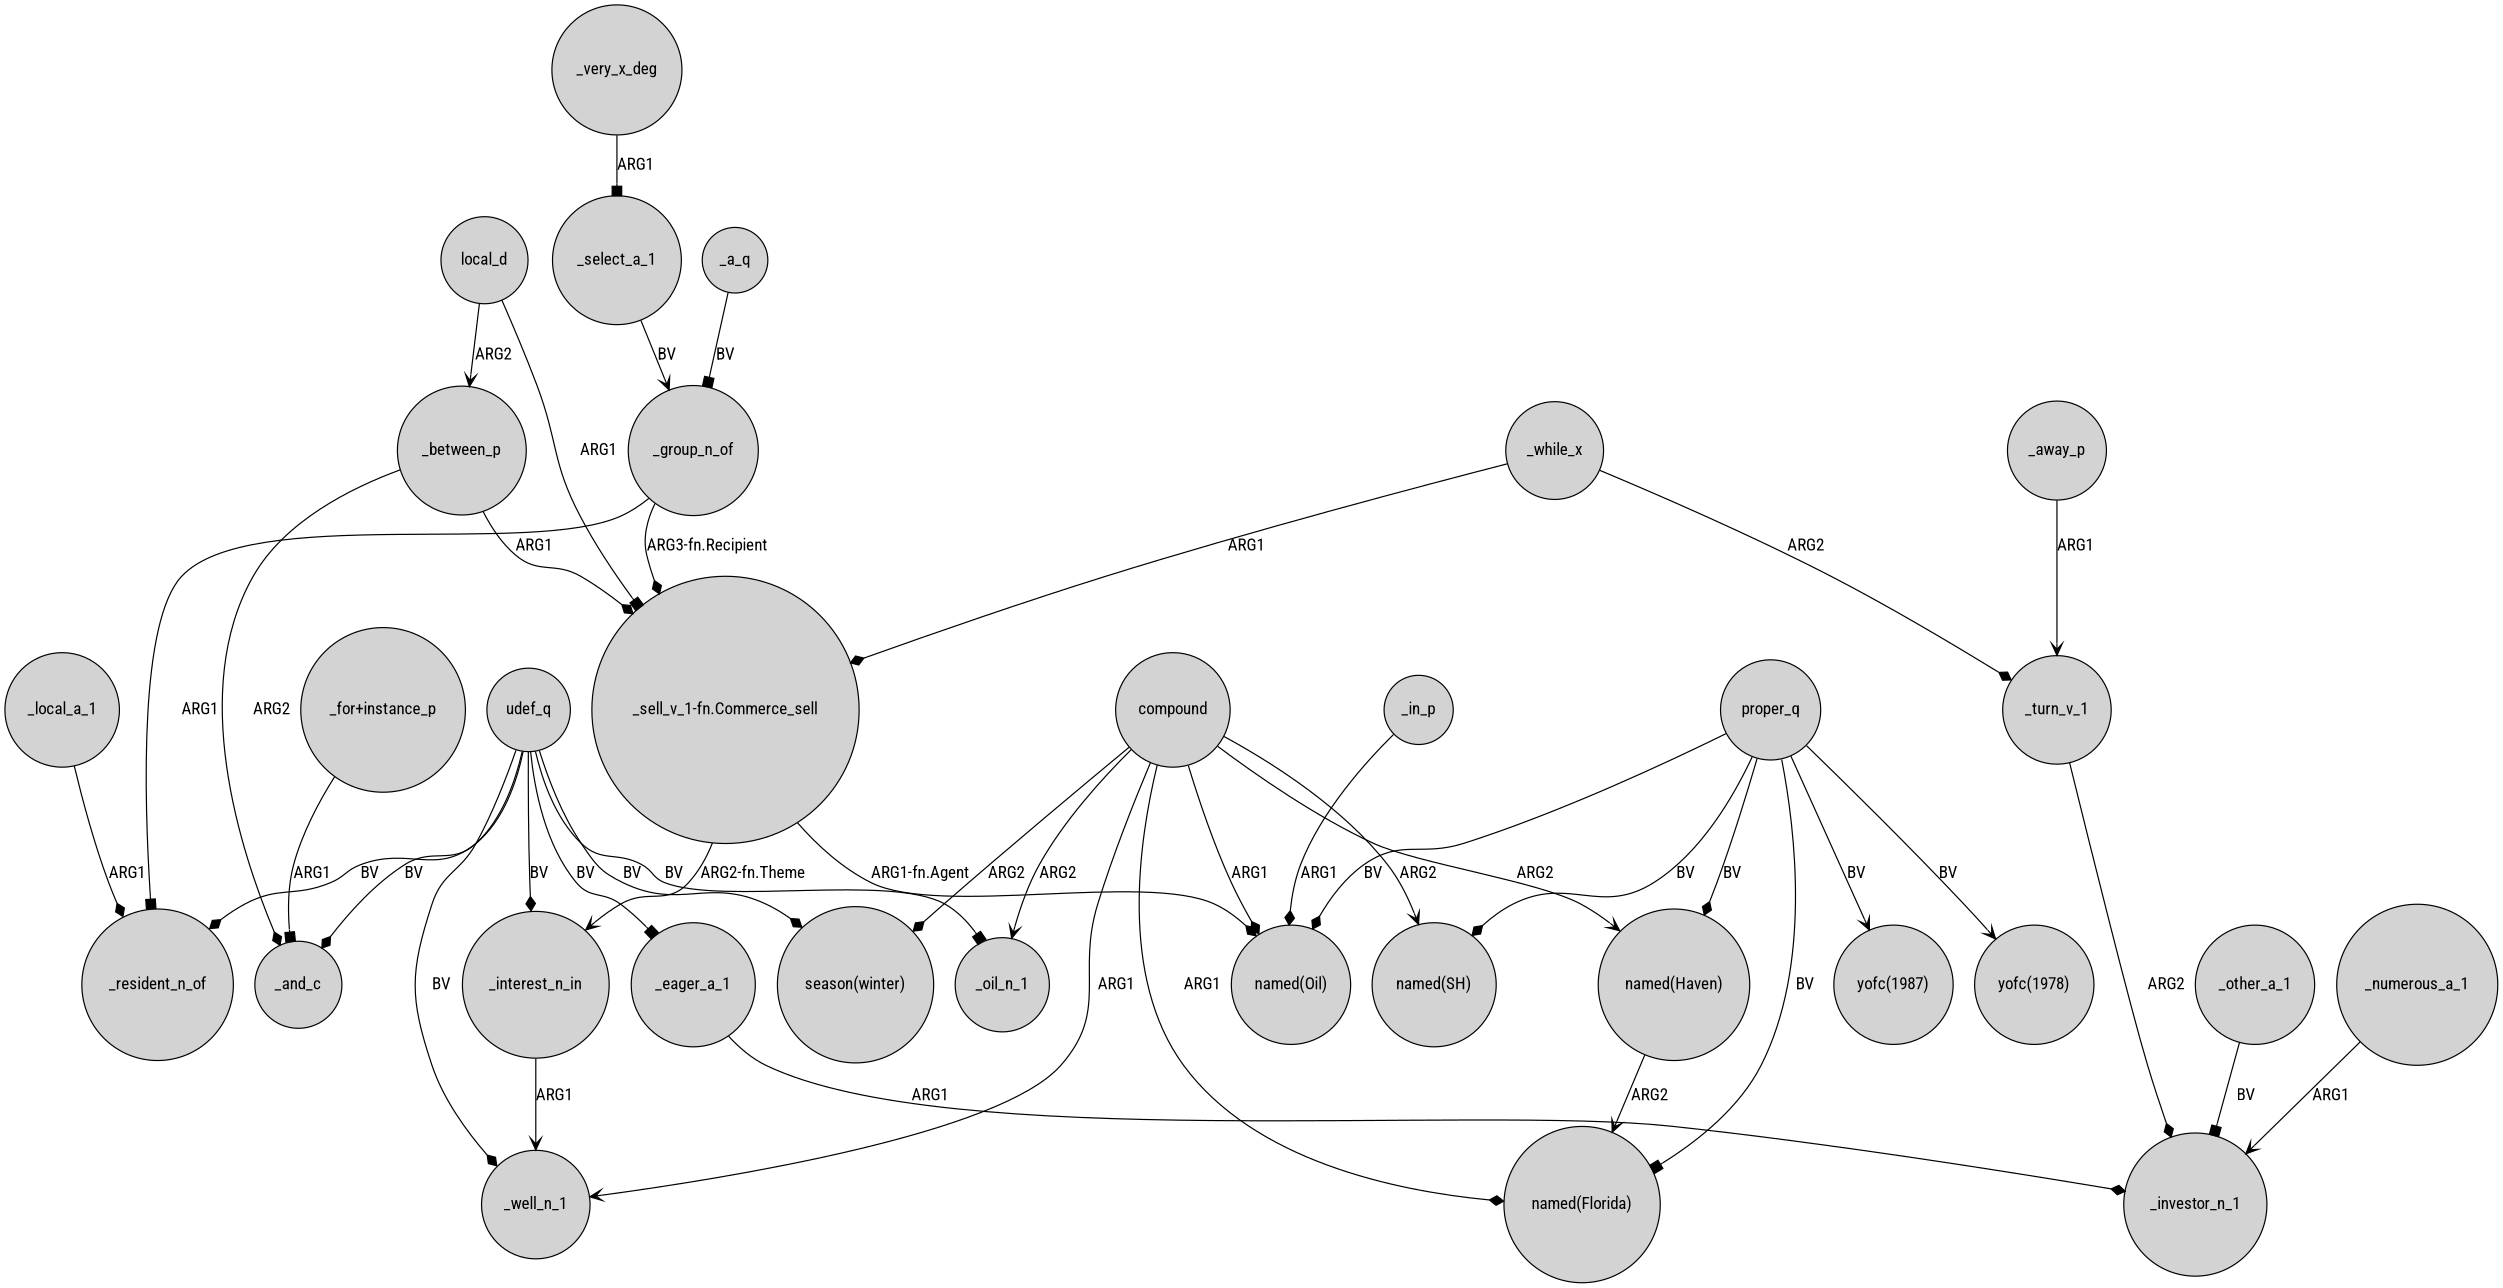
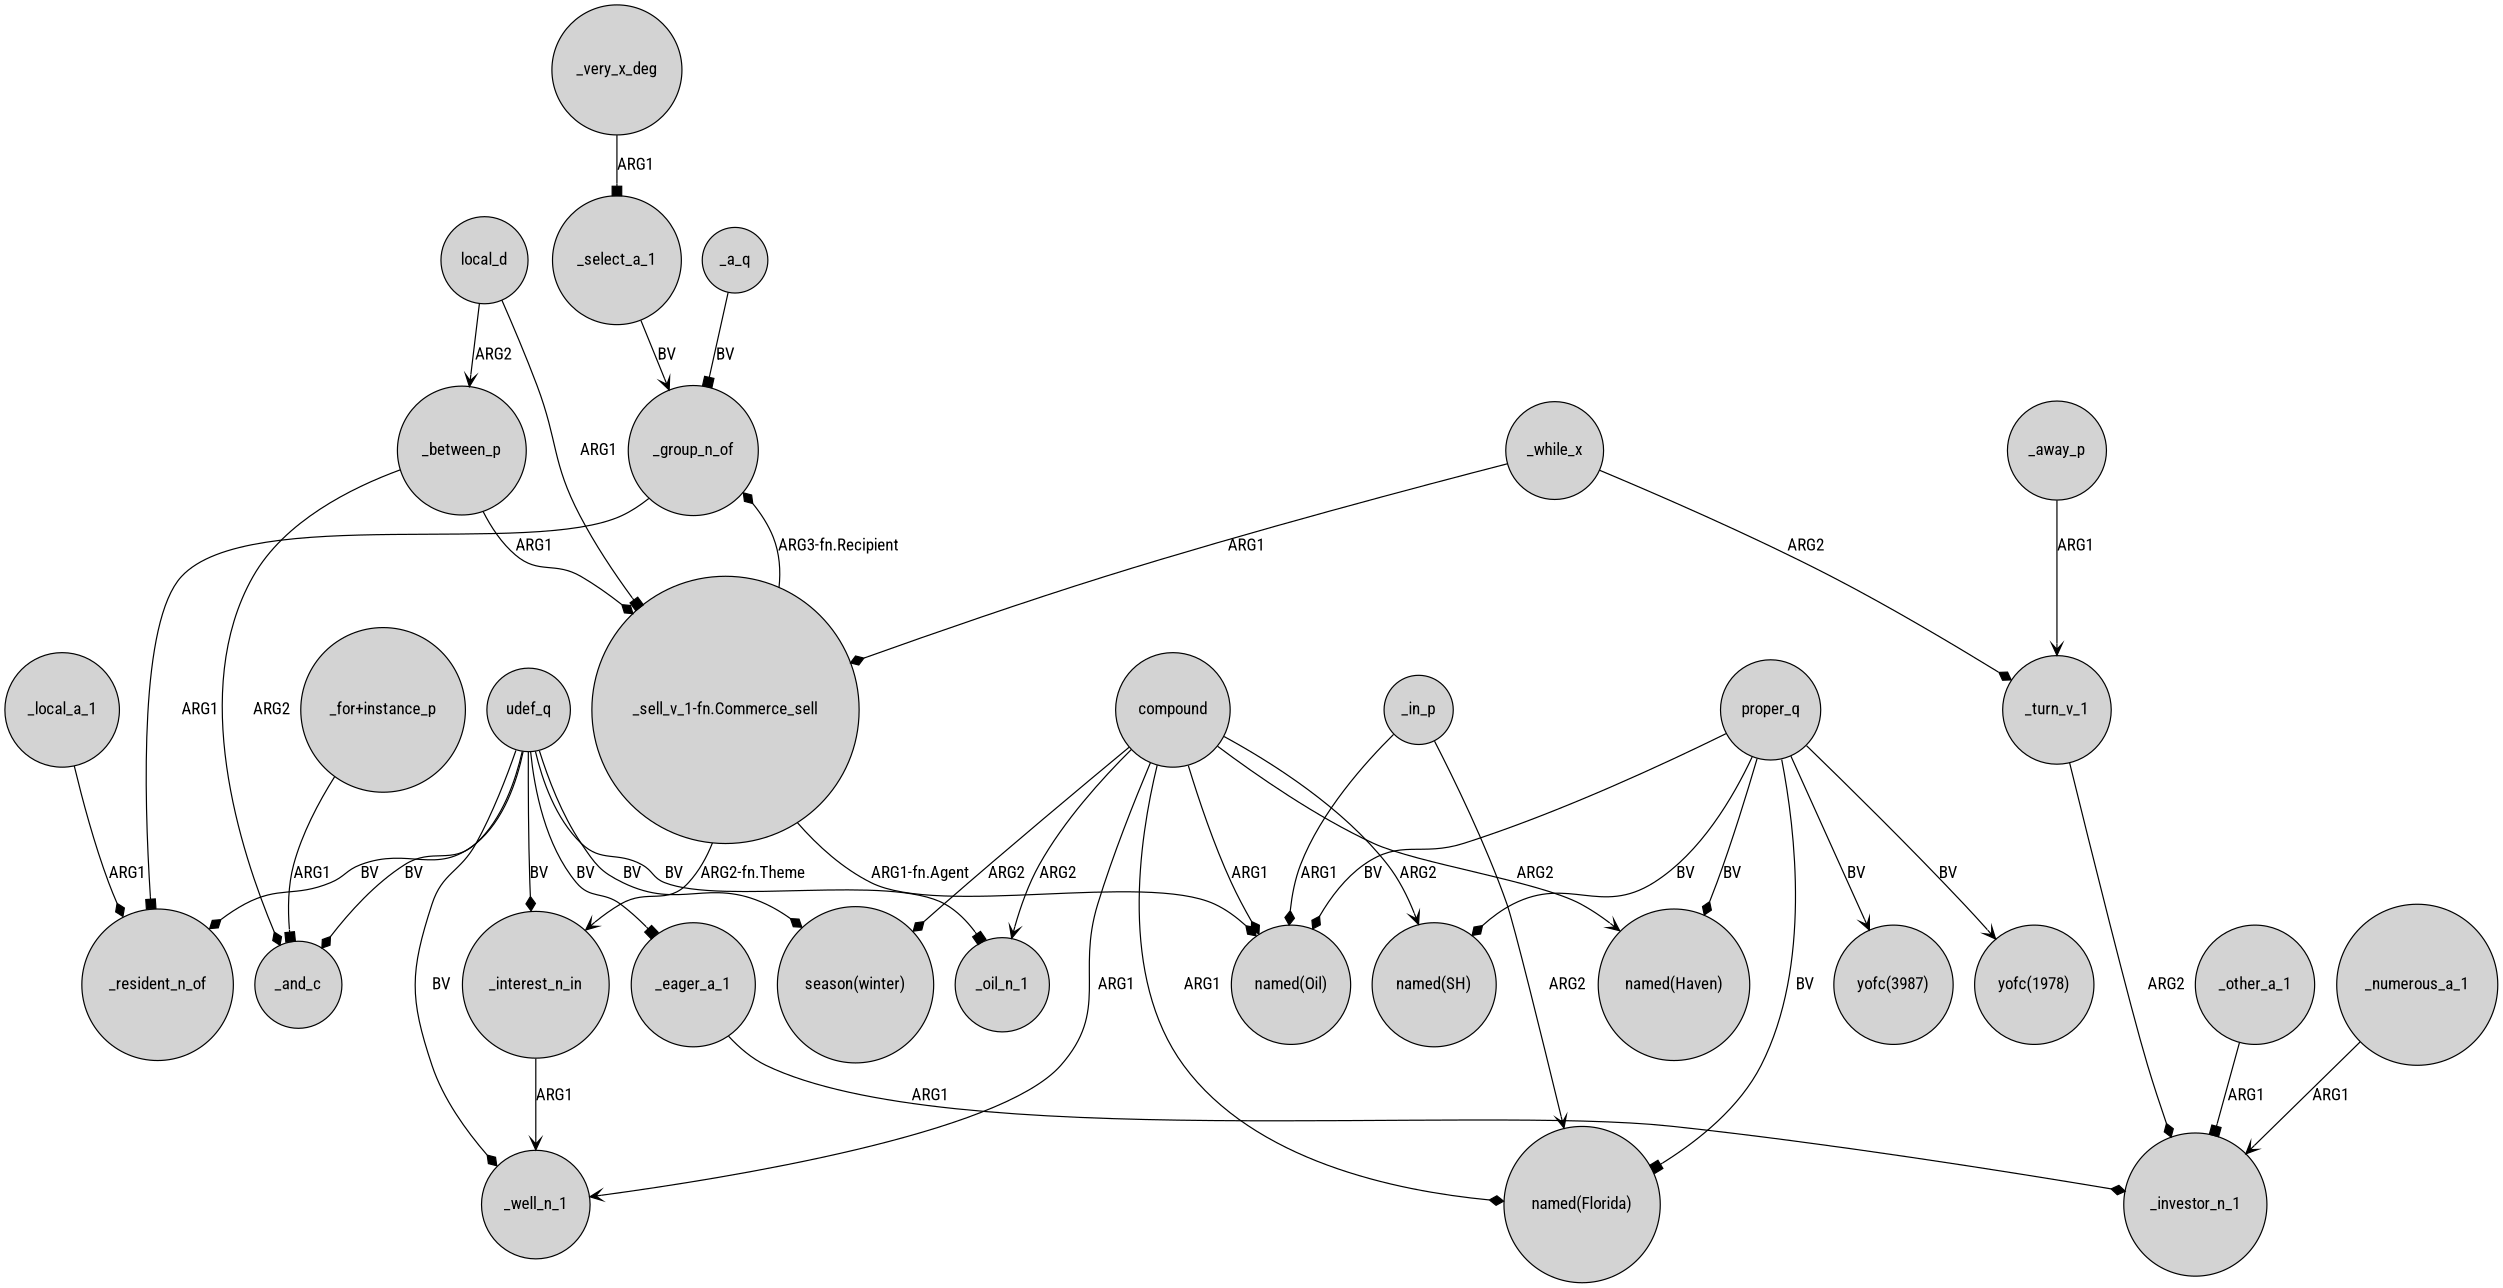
edge "_group_n_of" -> "_sell_v_1-fn.Commerce_sell": reversed
node "yofc(1987)": label "yofc(1987)" -> "yofc(3987)"
edge "named(Haven)" -> "named(Florida)": now "_in_p" -> "named(Florida)"
edge "_other_a_1" -> "_investor_n_1": label "BV" -> "ARG1"
